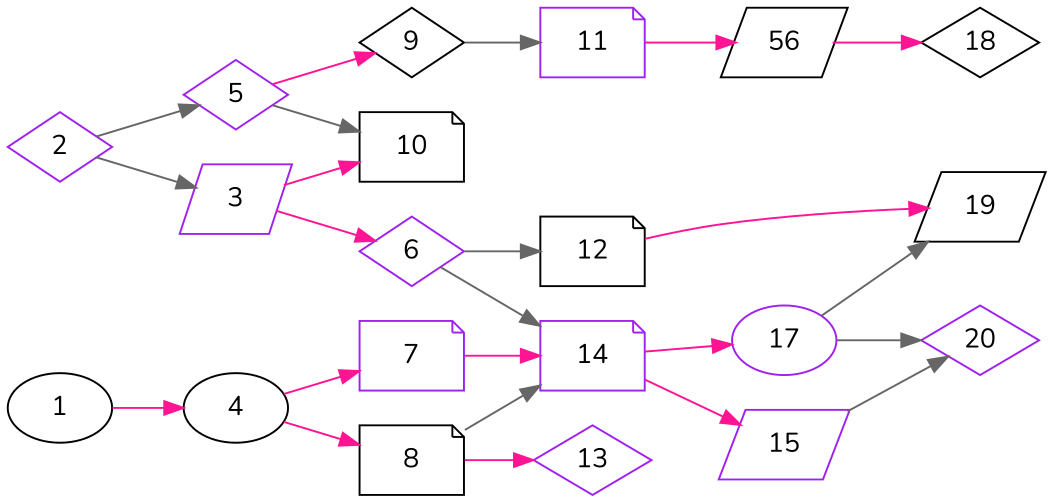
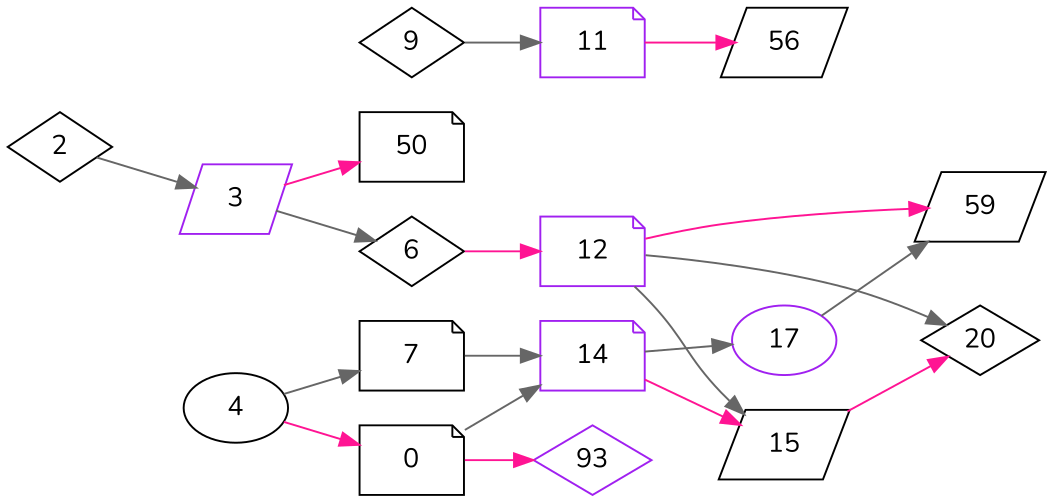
node "18": removed
node "5": removed
node "2": color purple -> black
node "10": label "10" -> "50"
node "19": label "19" -> "59"
edge "3" -> "6": color deeppink -> gray40
node "6": color purple -> black
edge "6" -> "12": color gray40 -> deeppink
node "12": color black -> purple
edge "6" -> "14": removed
edge "12" -> "15": added
edge "17" -> "20": now "12" -> "20"
node "20": color purple -> black
edge "14" -> "17": color deeppink -> gray40
node "7": color purple -> black
edge "7" -> "14": color deeppink -> gray40
edge "4" -> "7": color deeppink -> gray40
edge "15" -> "20": color gray40 -> deeppink
node "1": removed
node "15": color purple -> black
node "8": label "8" -> "0"
node "13": label "13" -> "93"
